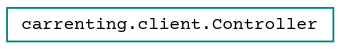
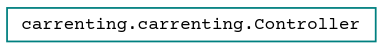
node "carrenting.client.Controller": label "carrenting.client.Controller" -> "carrenting.carrenting.Controller"
